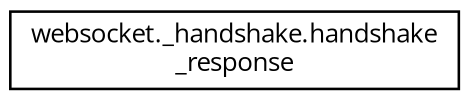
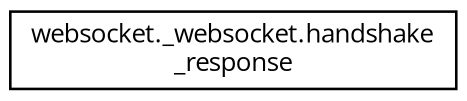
node "websocket._handshake.handshake _response": label "websocket._handshake.handshake _response" -> "websocket._websocket.handshake _response"
